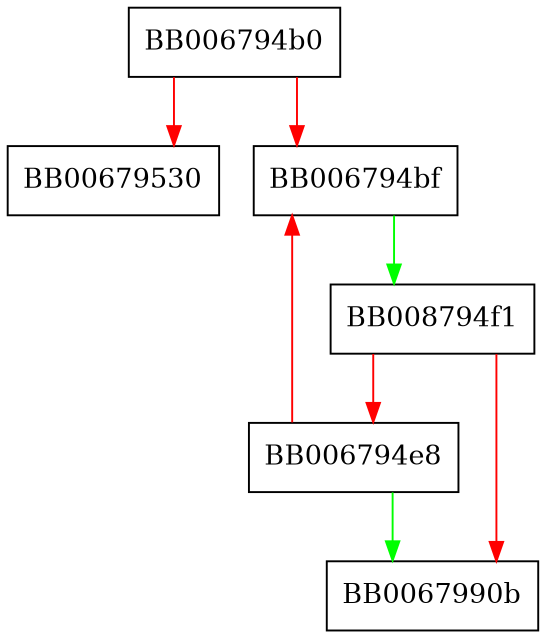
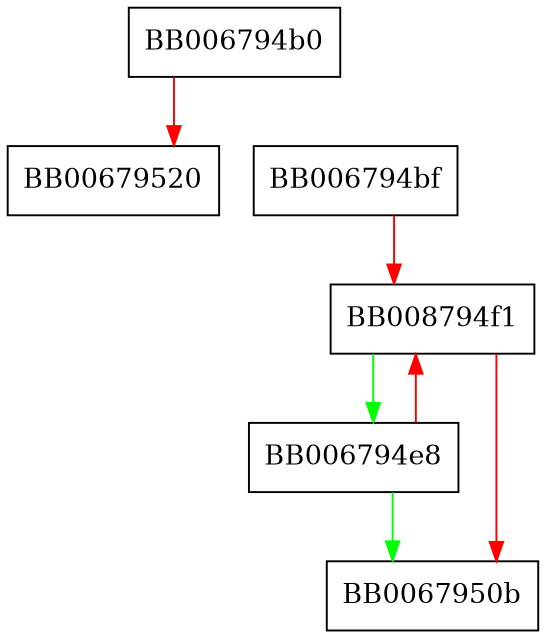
edge "BB006794b0" -> "BB006794bf": removed
node "BB00679530": label "BB00679530" -> "BB00679520"
edge "BB006794bf" -> "BB008794f1": color green -> red
edge "BB006794e8" -> "BB006794bf": now "BB006794e8" -> "BB008794f1"
edge "BB008794f1" -> "BB006794e8": color red -> green
node "BB0067990b": label "BB0067990b" -> "BB0067950b"
